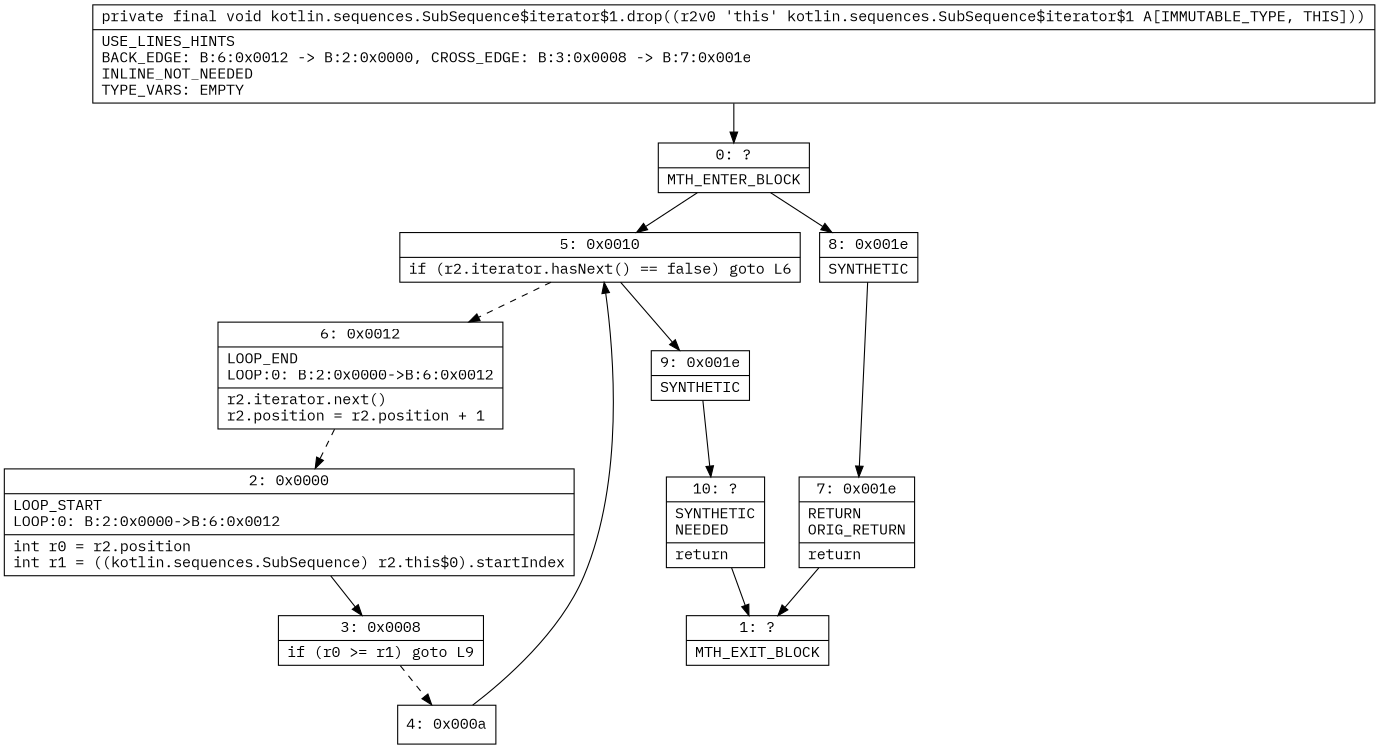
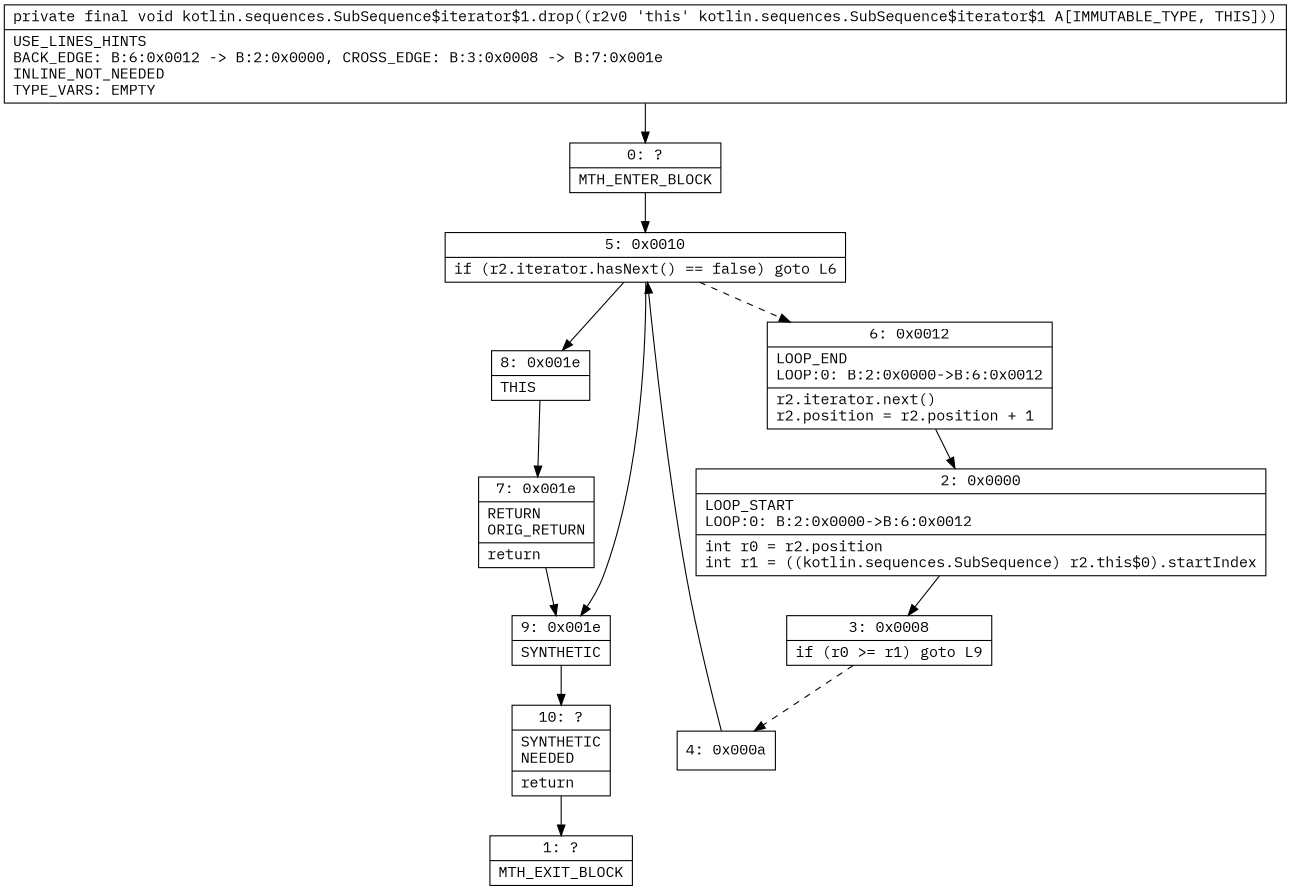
edge "0: ?" -> "8: 0x001e": now "5: 0x0010" -> "8: 0x001e"
node "8: 0x001e": text "SYNTHETIC" -> "THIS"
edge "6: 0x0012" -> "2: 0x0000": style dashed -> solid
edge "7: 0x001e" -> "1: ?": now "7: 0x001e" -> "9: 0x001e"
